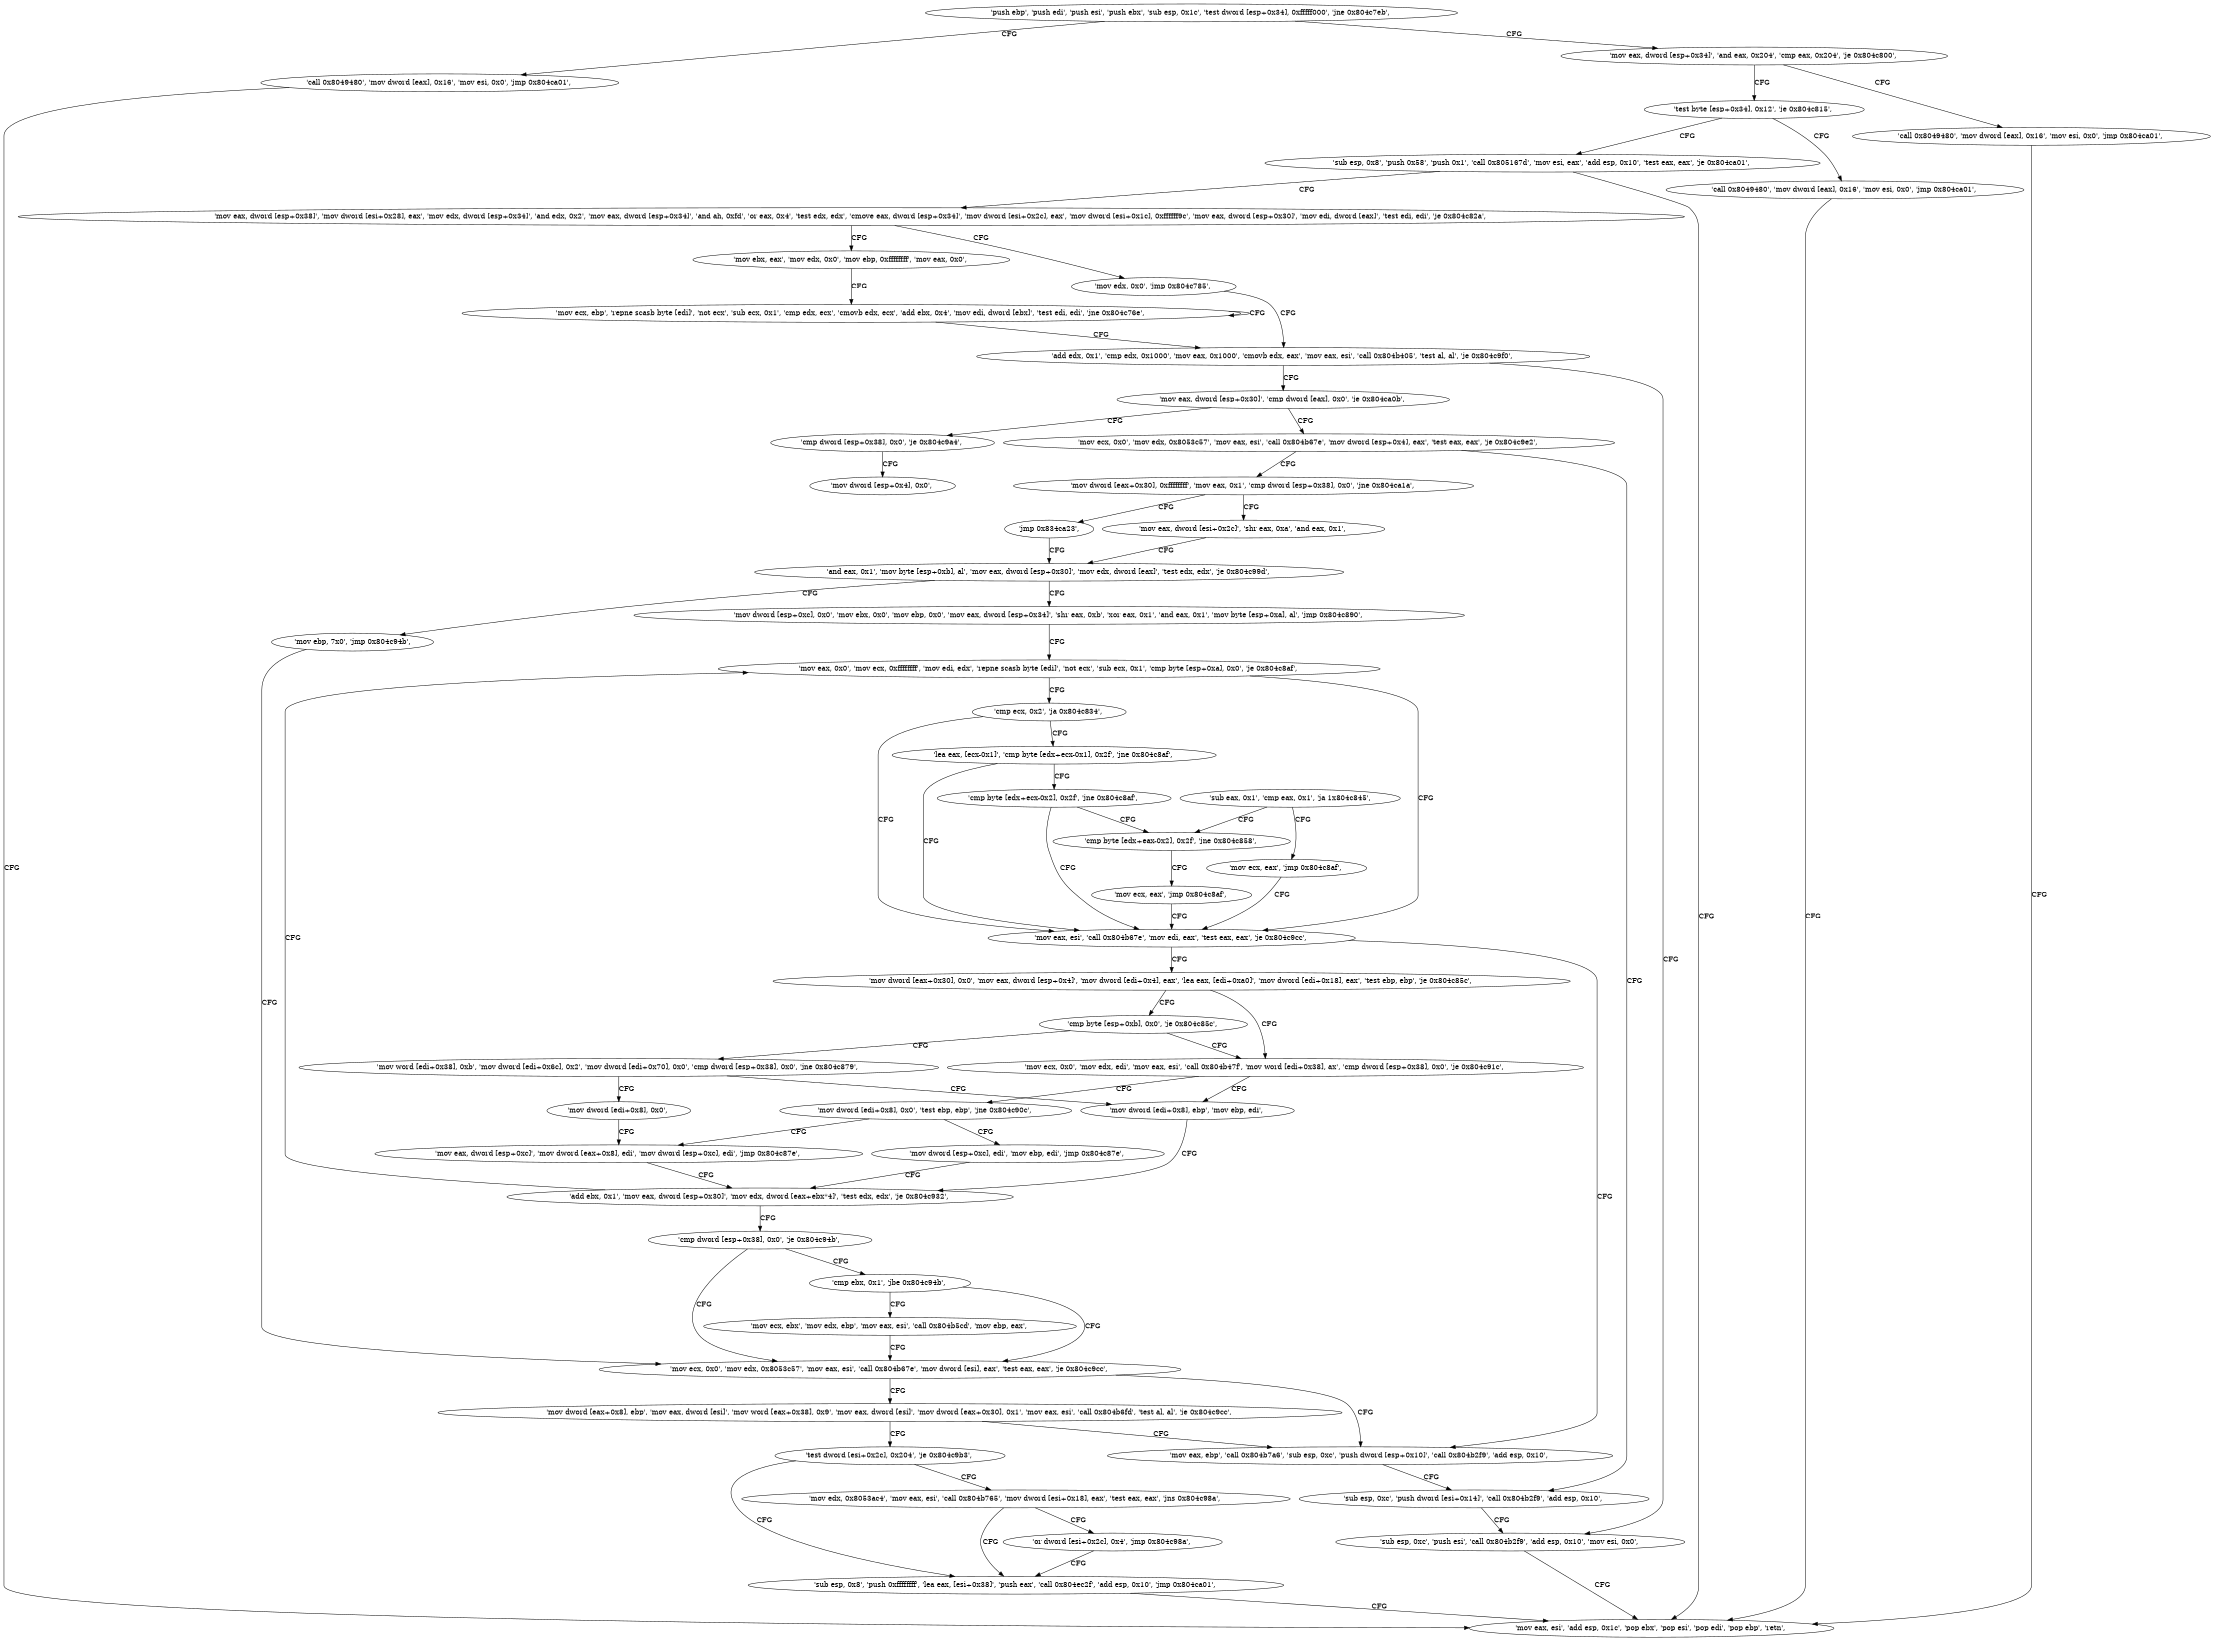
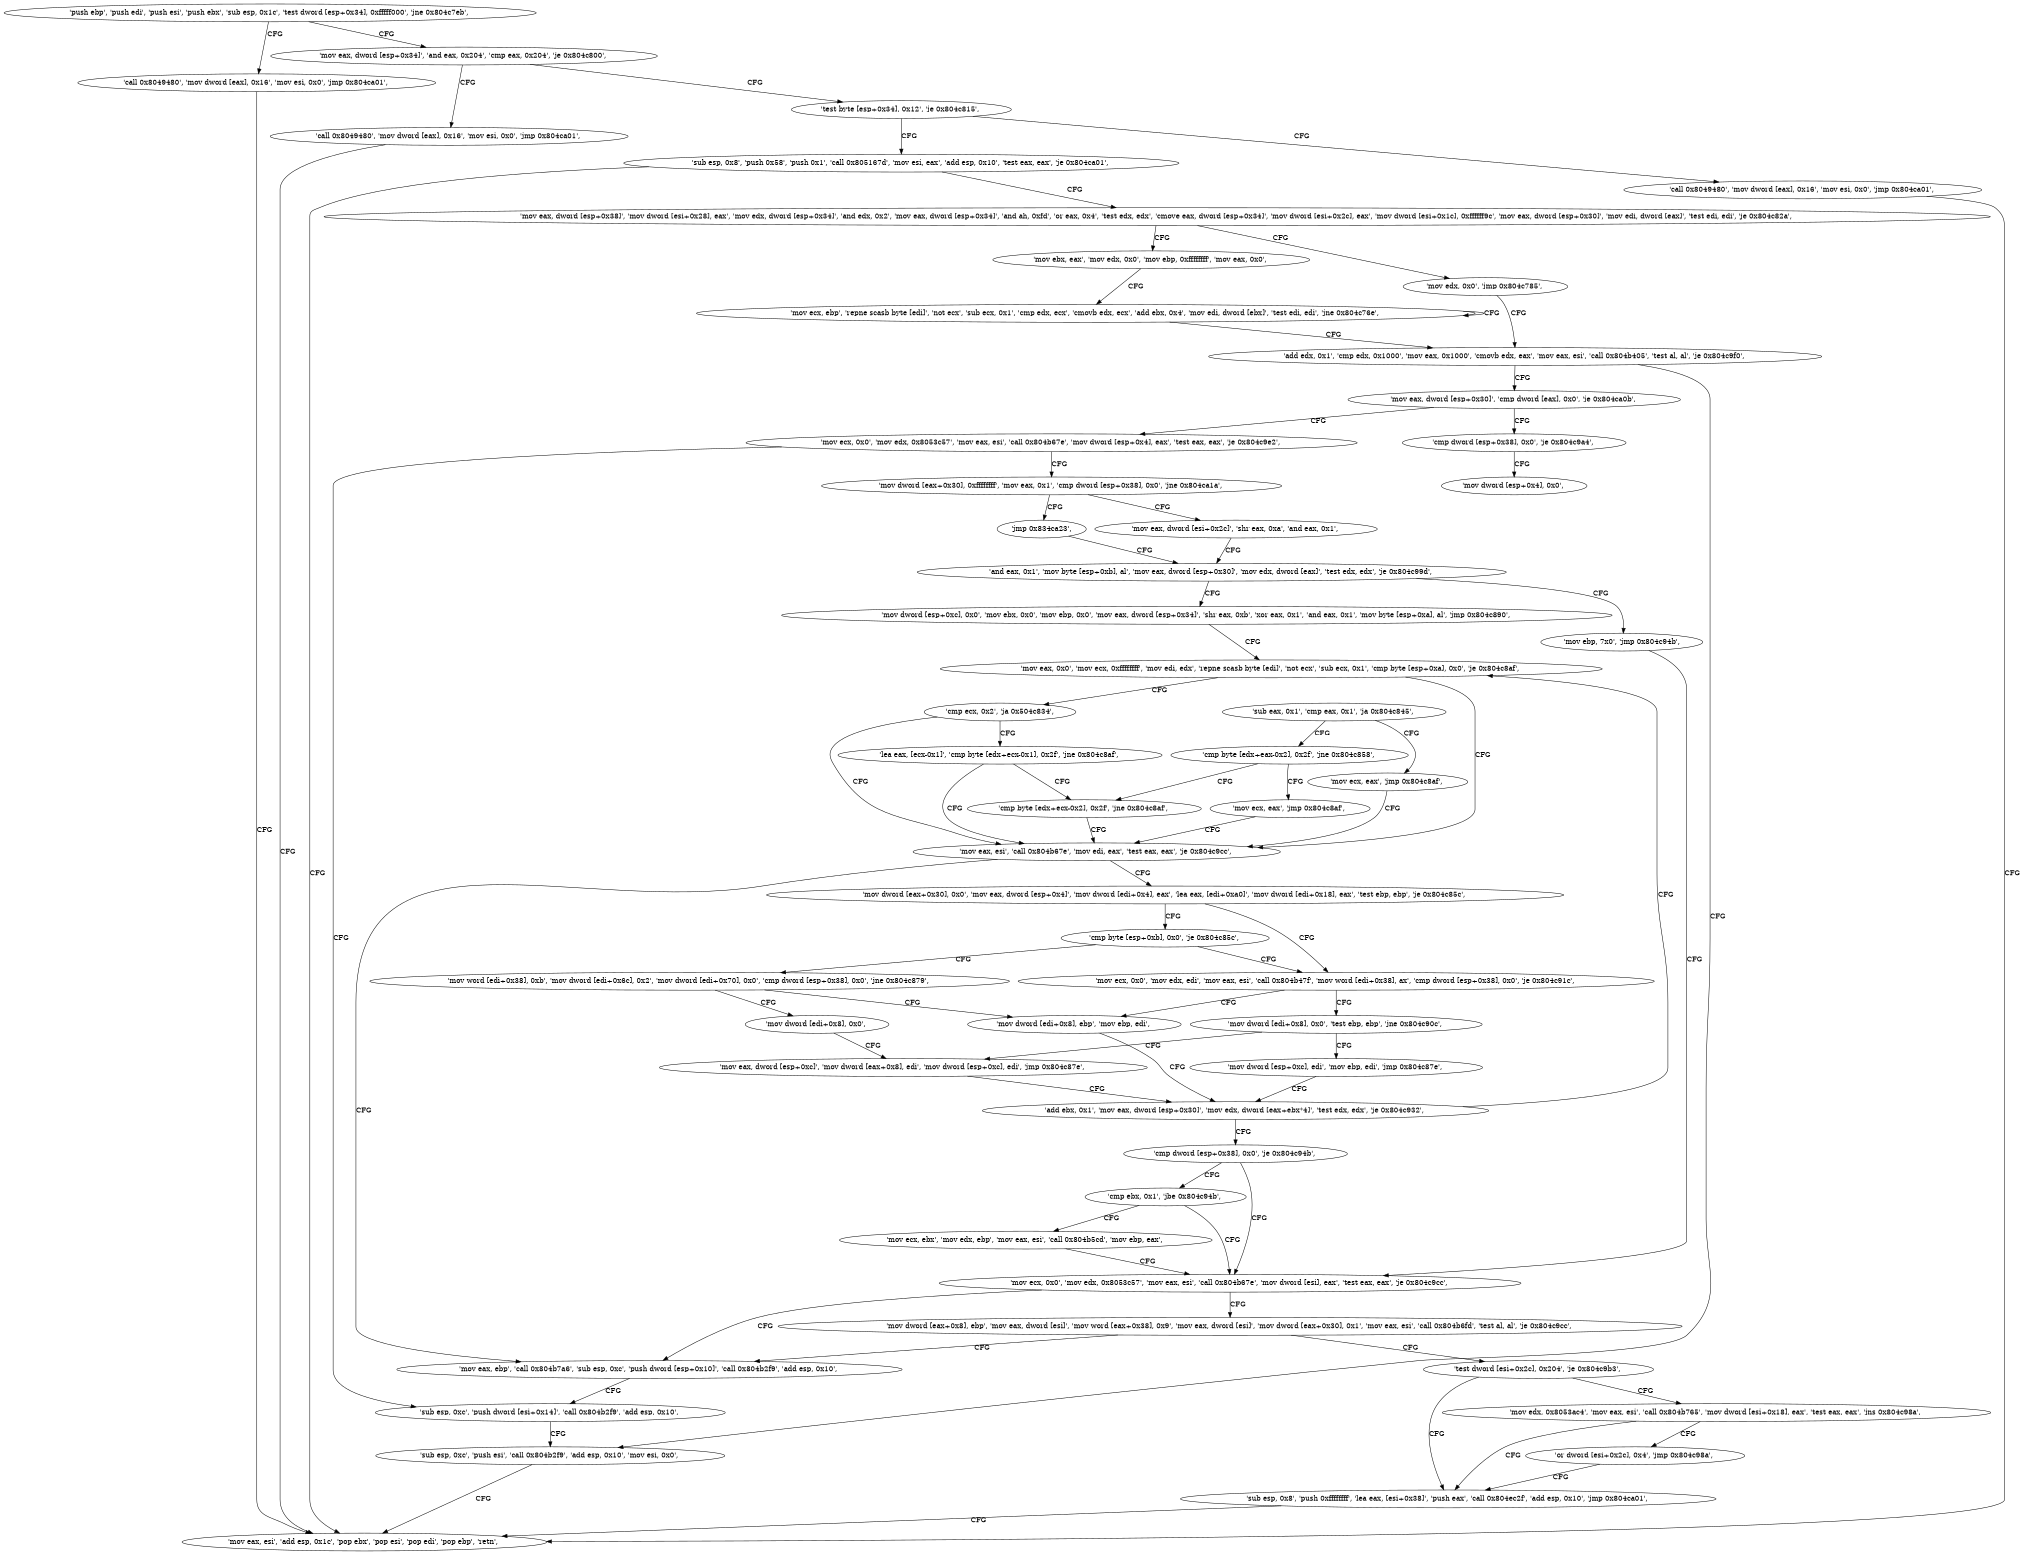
node "'cmp ecx, 0x2', 'ja 0x804c834',": label "'cmp ecx, 0x2', 'ja 0x804c834'," -> "'cmp ecx, 0x2', 'ja 0x504c834',"
node "'sub eax, 0x1', 'cmp eax, 0x1', 'ja 1x804c845',": label "'sub eax, 0x1', 'cmp eax, 0x1', 'ja 1x804c845'," -> "'sub eax, 0x1', 'cmp eax, 0x1', 'ja 0x804c845',"
edge "'cmp byte [edx+ecx-0x2], 0x2f', 'jne 0x804c8af'," -> "'cmp byte [edx+eax-0x2], 0x2f', 'jne 0x804c858',": reversed
